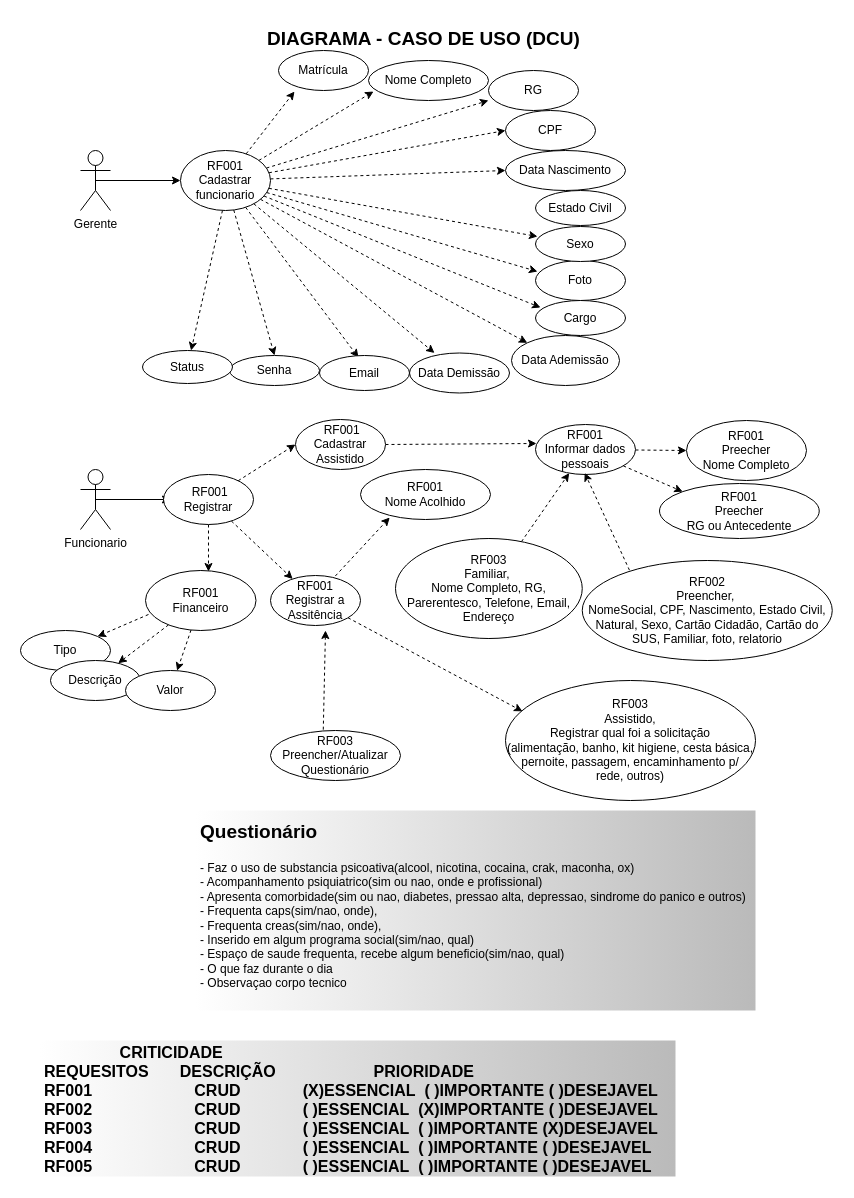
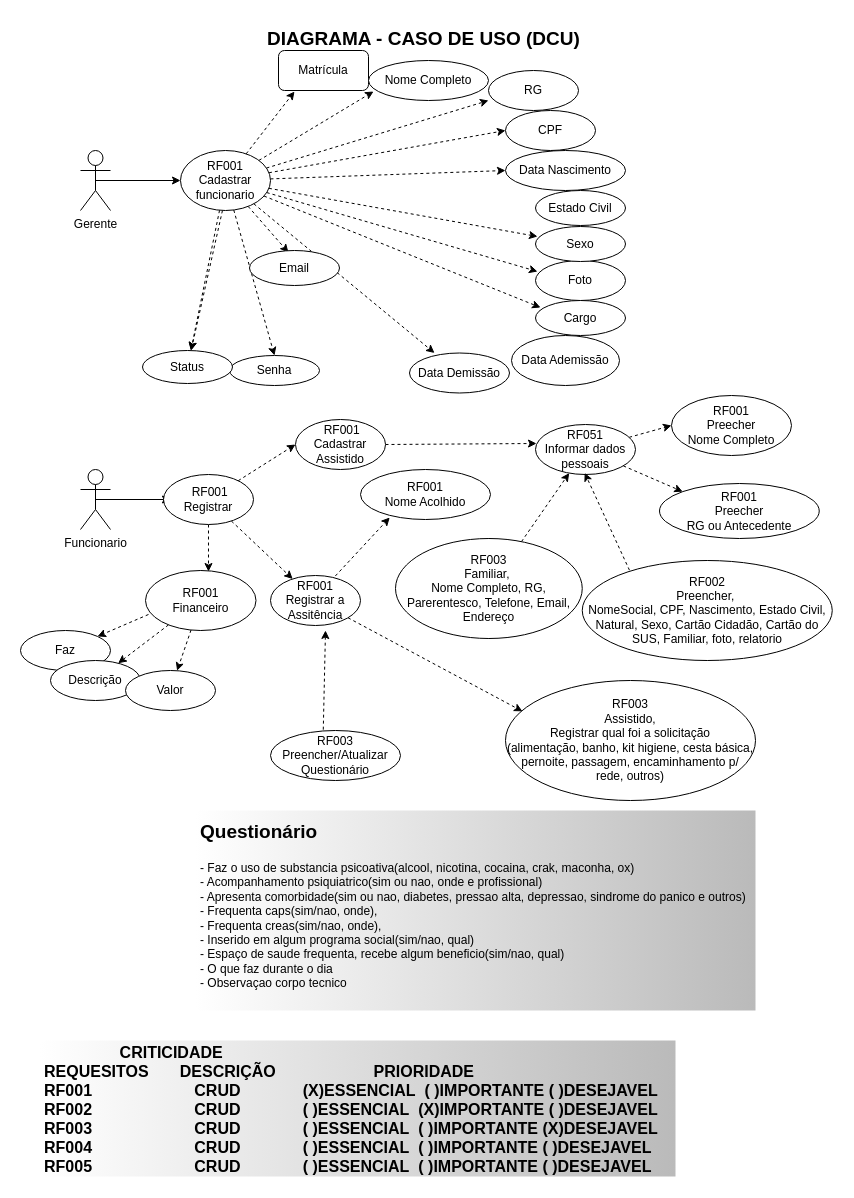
node "Matrícula": shape ellipse -> rounded rectangle
edge "RF001 Cadastrar funcionario" -> "Data Ademissão": now "RF001 Cadastrar funcionario" -> "Status"
node "Email": moved (365, 373) -> (295, 268)
node "RF001 Informar dados pessoais": label "RF001 Informar dados pessoais" -> "RF051 Informar dados pessoais"
node "RF001 Preecher Nome Completo": moved (747, 451) -> (732, 426)
node "Tipo": label "Tipo" -> "Faz"
